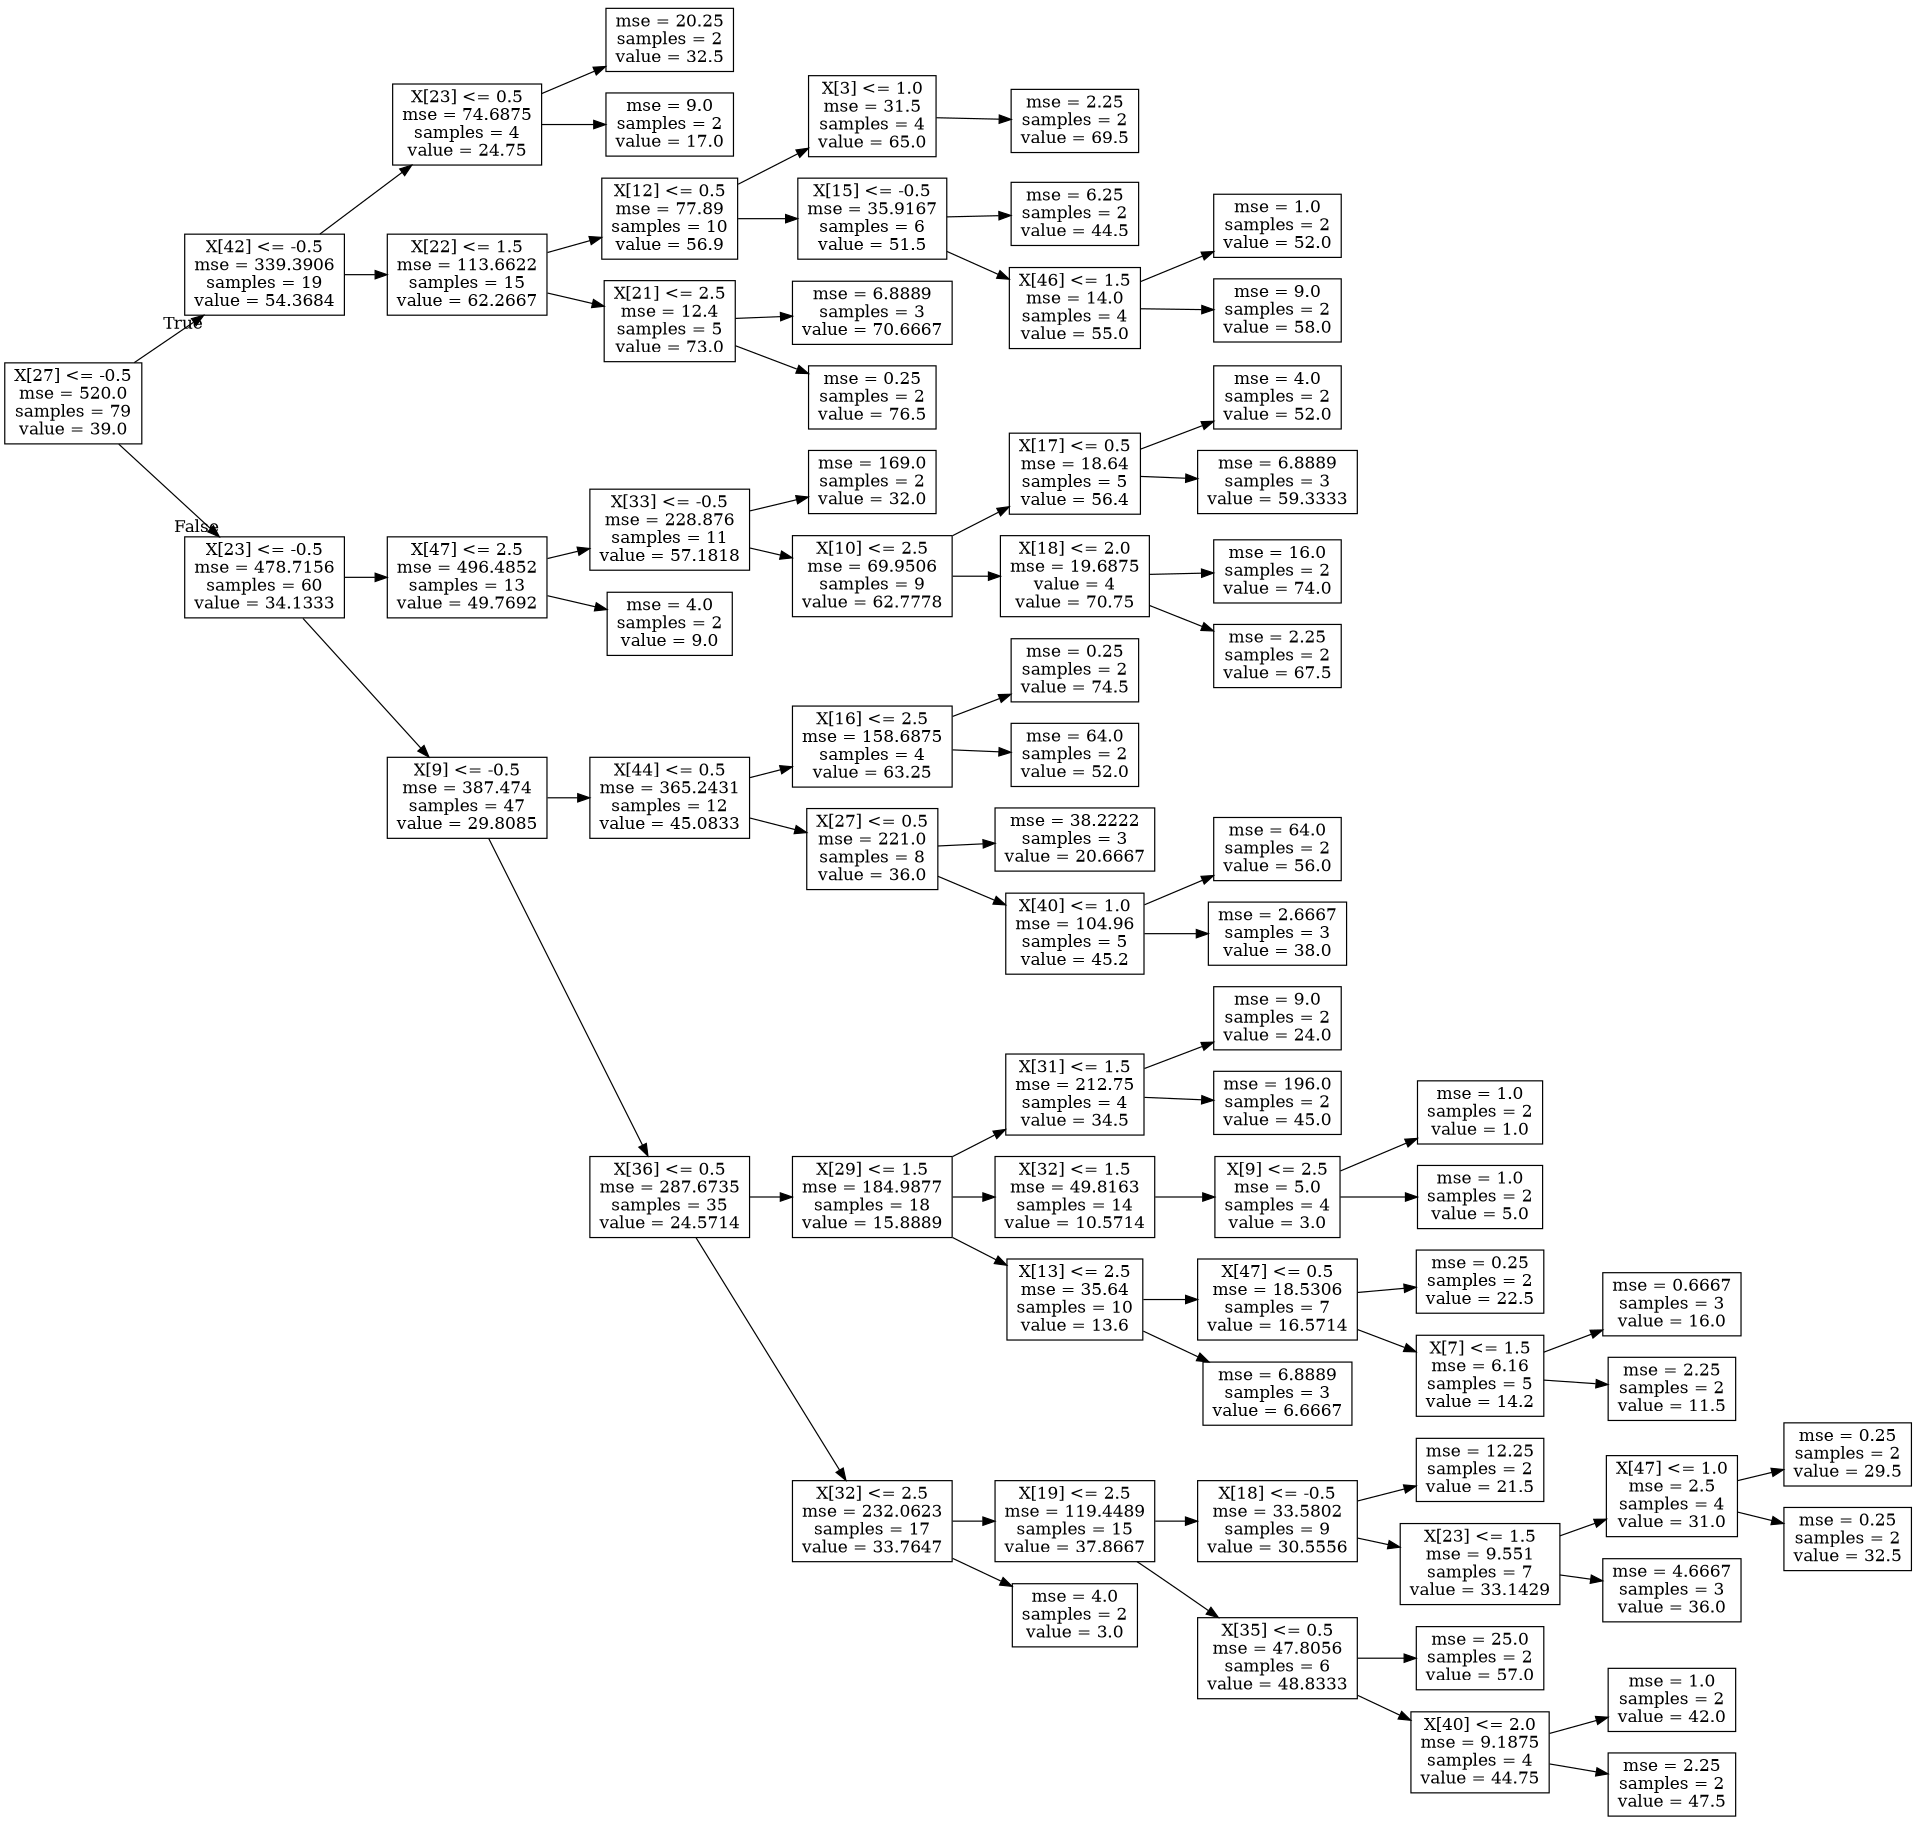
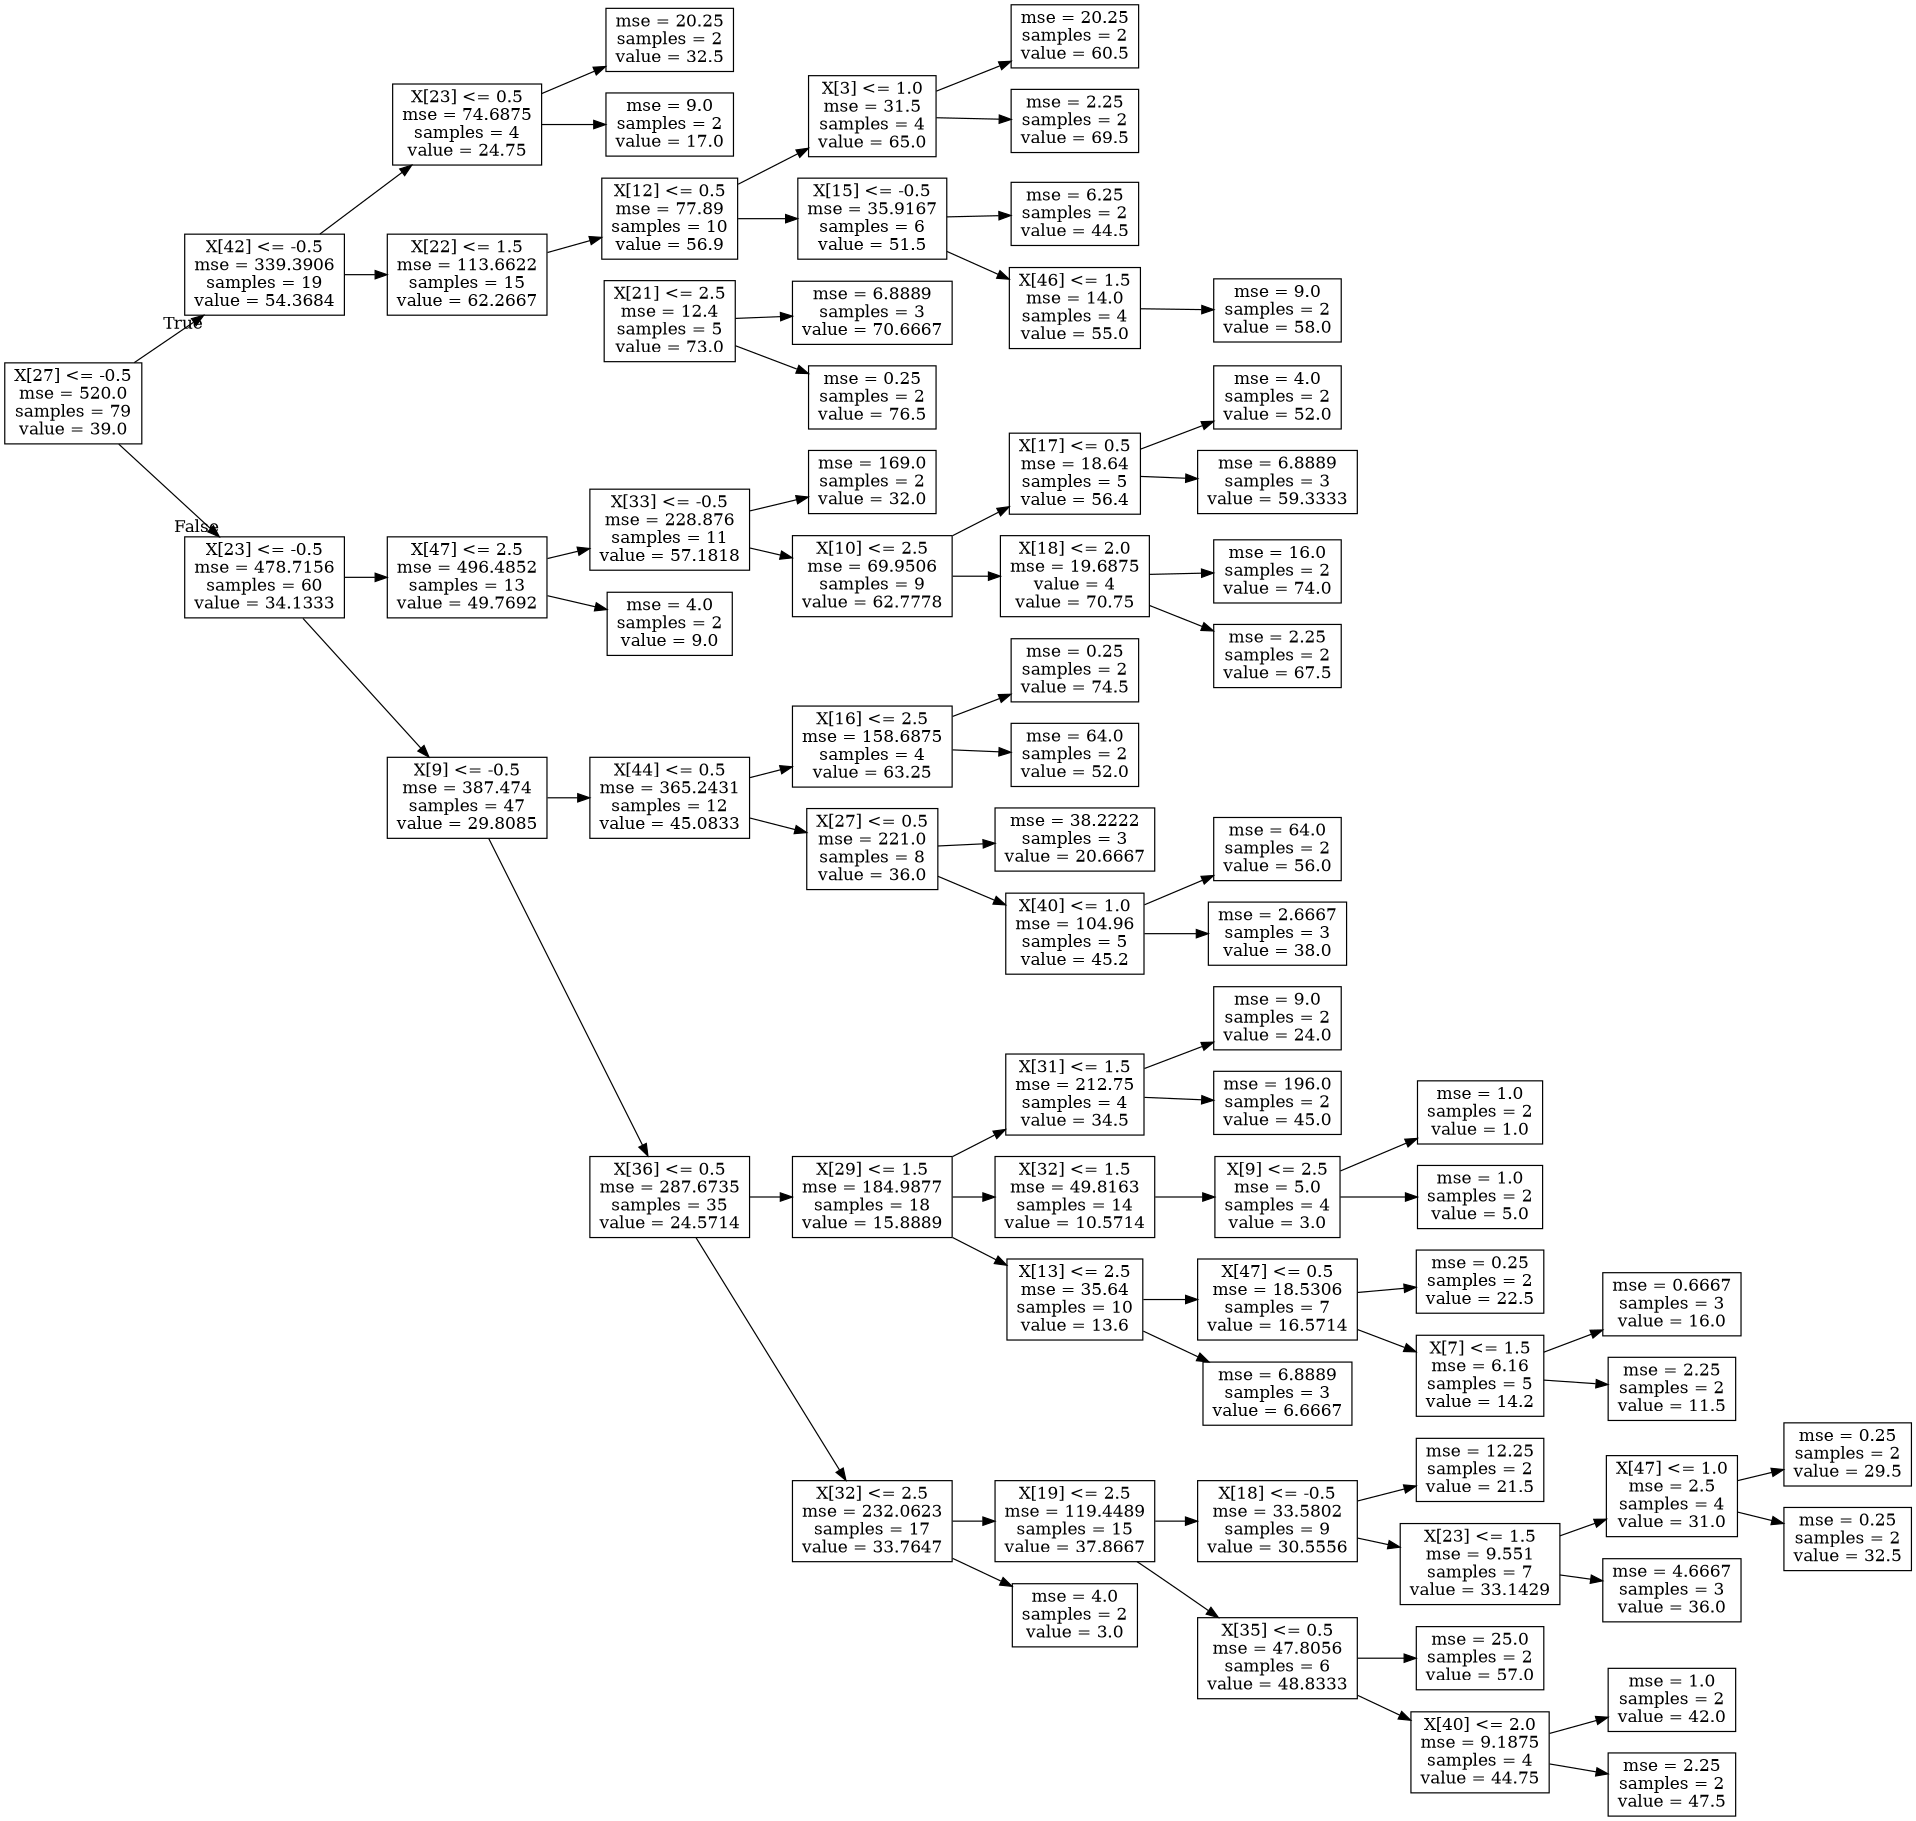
node "mse = 20.25 samples = 2 value = 60.5": added
node "mse = 1.0 samples = 2 value = 52.0": removed
edge "X[22] <= 1.5 mse = 113.6622 samples = 15 value = 62.2667" -> "X[21] <= 2.5 mse = 12.4 samples = 5 value = 73.0": removed
